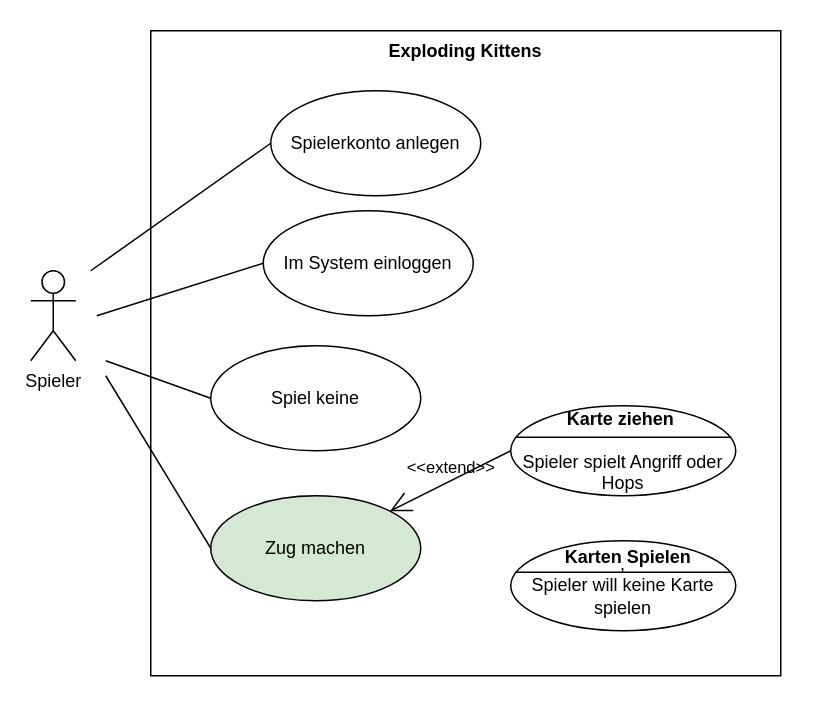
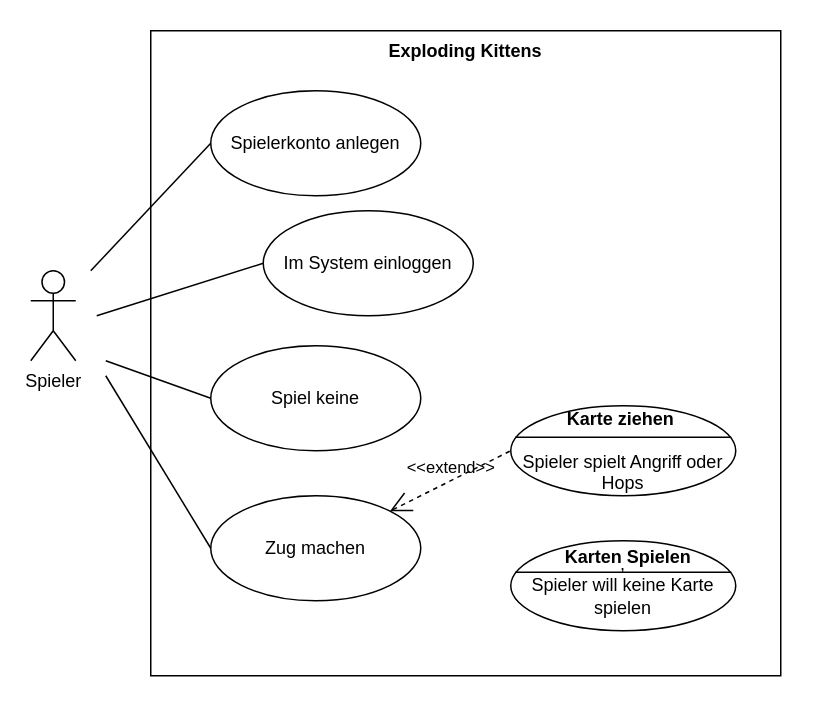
node "Spielerkonto anlegen": moved (376, 143) -> (316, 143)
edge "Spieler spielt Angriff oder Hops" -> "Zug machen": style solid -> dashed
node "Zug machen": fillcolor #d5e8d4 -> #ffffff
